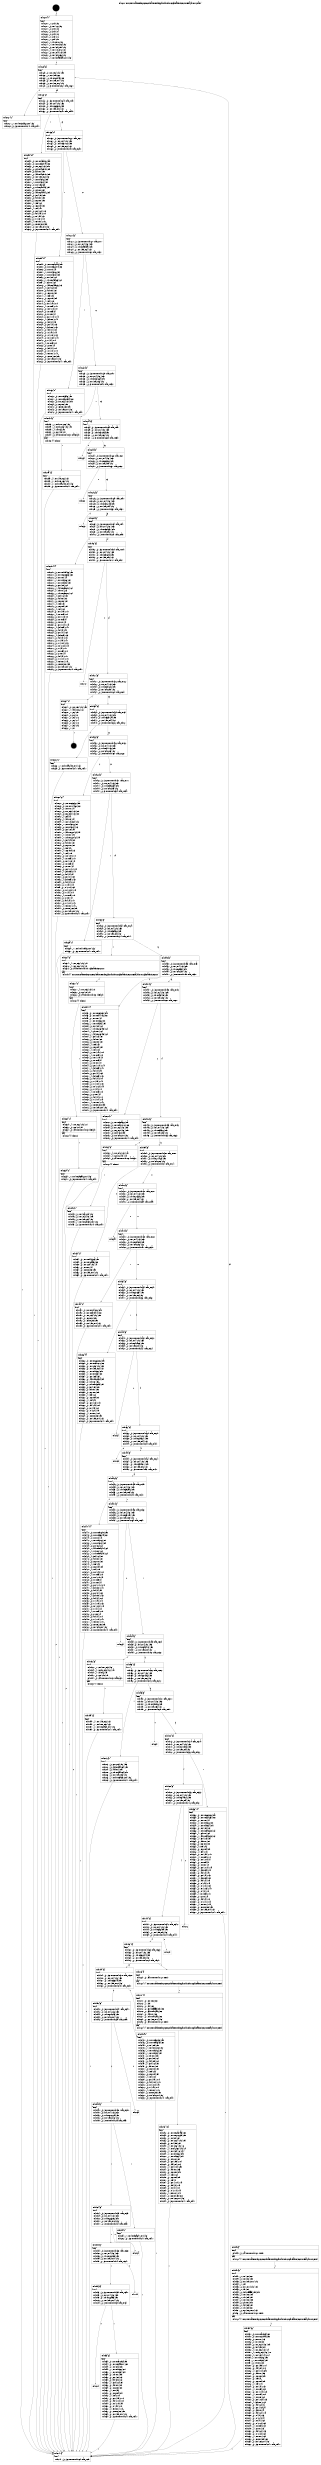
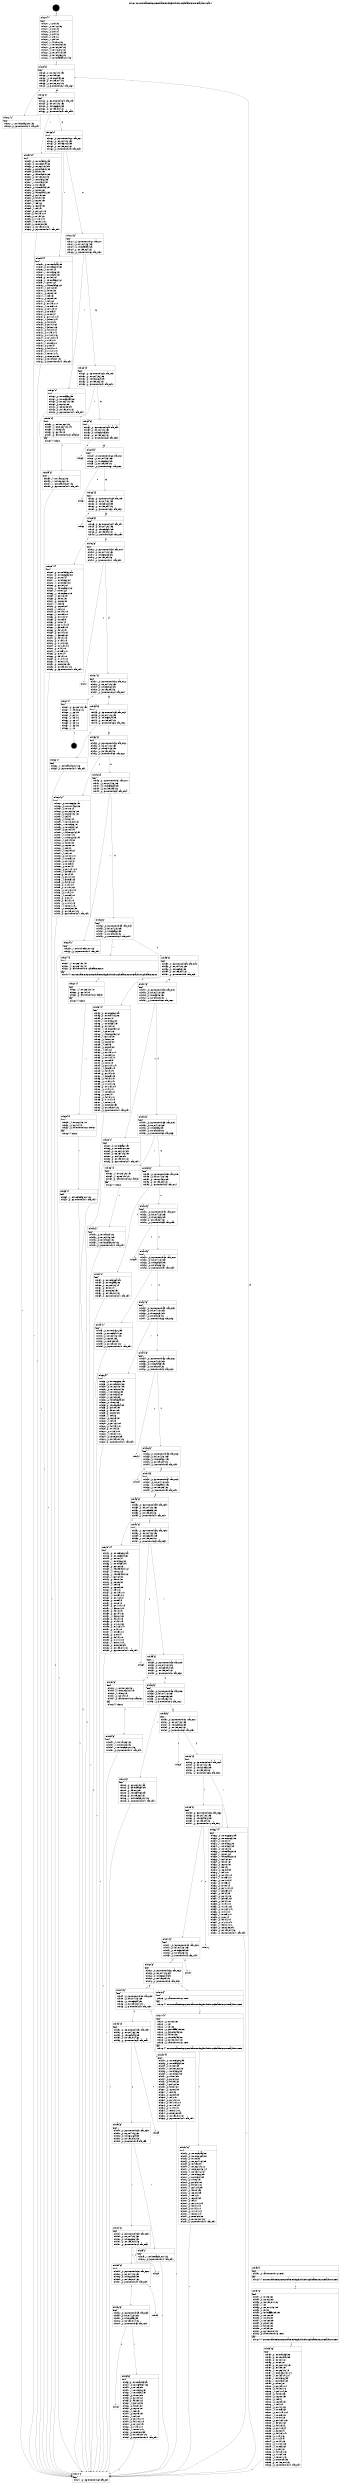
edge "0x4020c0 [27]" -> "0x402741 [5]": added, label "2"
